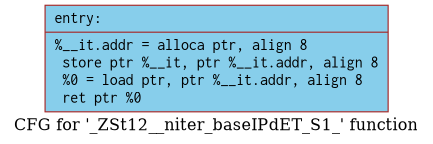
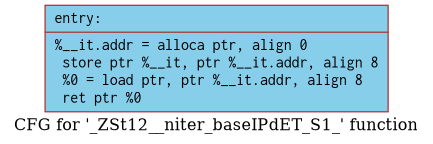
node "entry:": text "%__it.addr = alloca ptr, align 8" -> "%__it.addr = alloca ptr, align 0"
